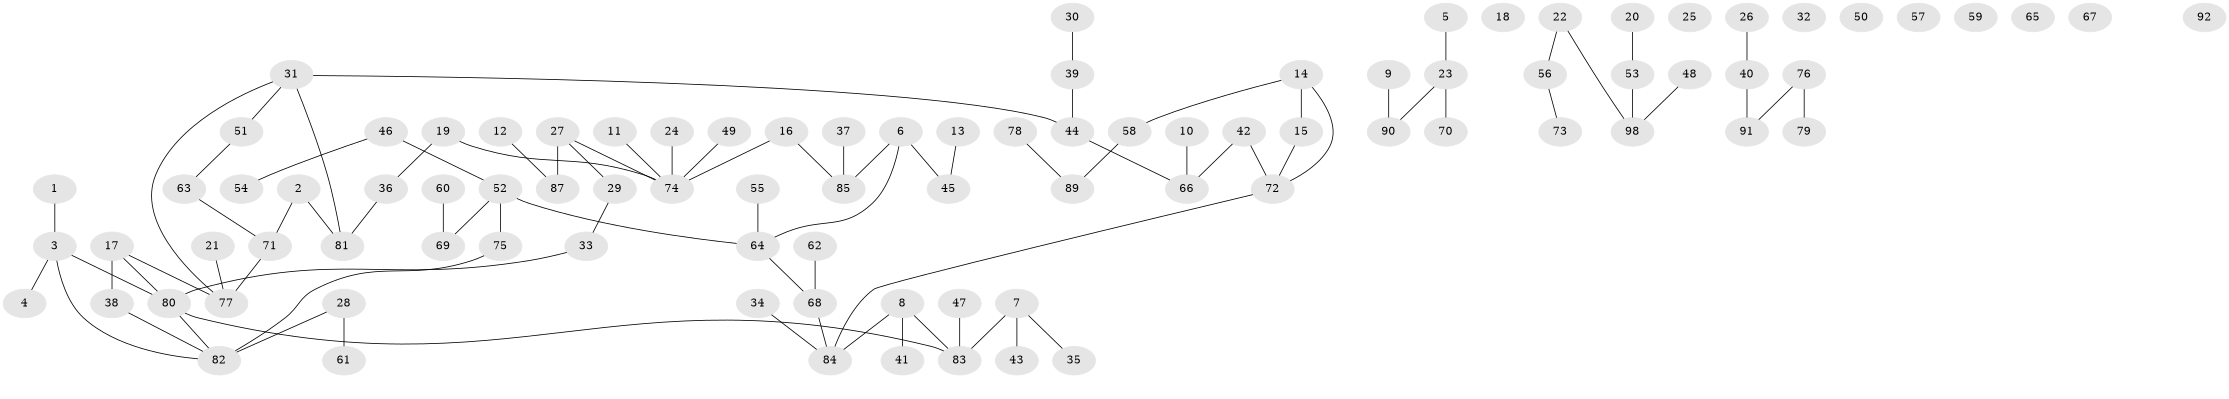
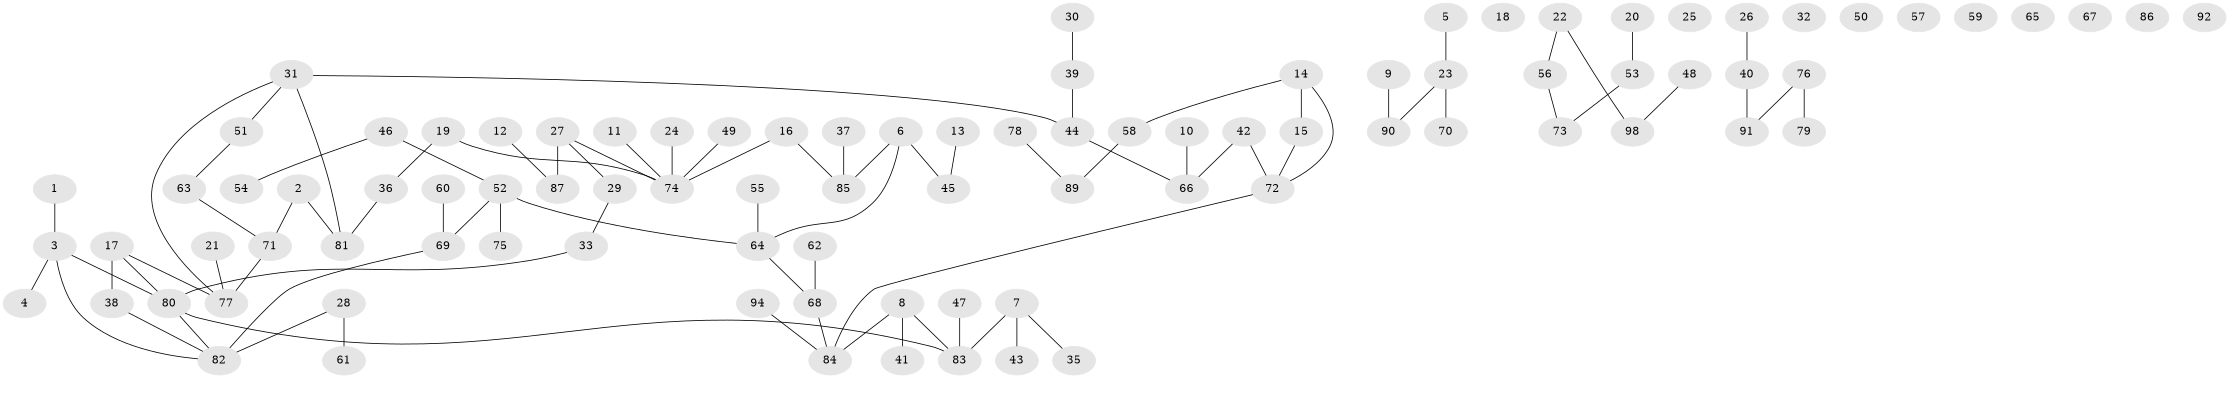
node "86": added
edge "53" -- "98": now "53" -- "73"
edge "75" -- "82": now "69" -- "82"
node "34": label "34" -> "94"
